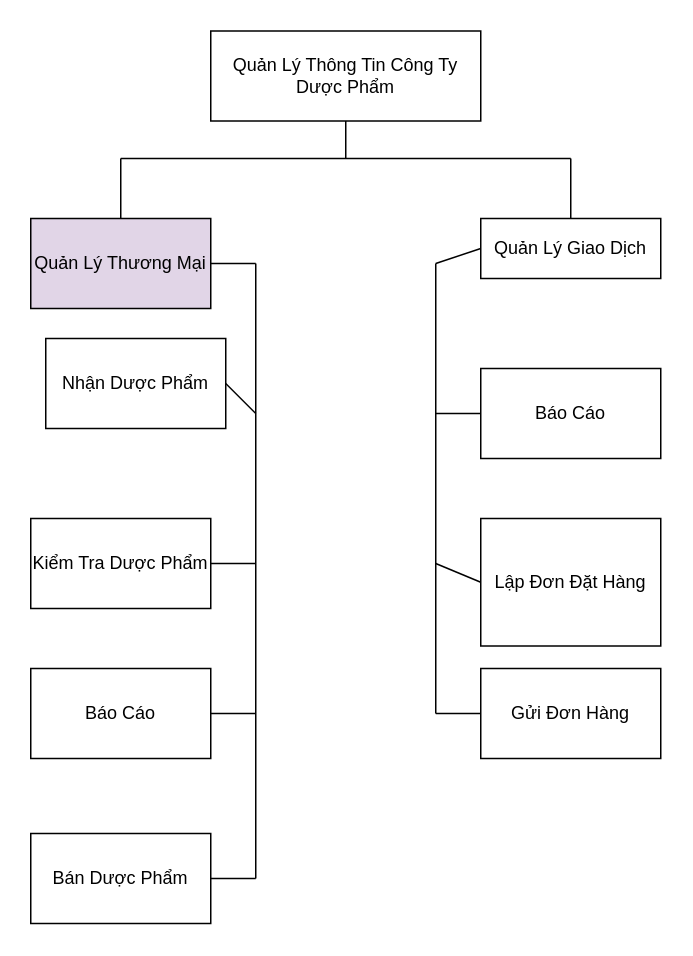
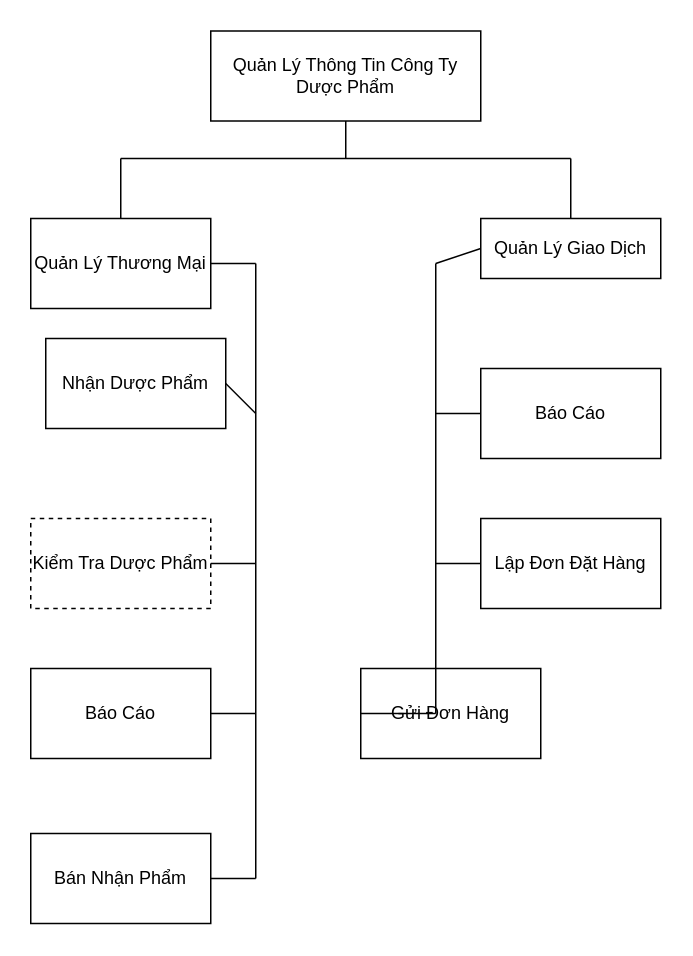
node "Quản Lý Thương Mại": fillcolor #e1d5e7 -> #ffffff
node "Kiểm Tra Dược Phẩm": style solid -> dashed
node "Lập Đơn Đặt Hàng": size 180x128 -> 180x90
node "Gửi Đơn Hàng": moved (571, 713) -> (451, 713)
node "Bán Dược Phẩm": label "Bán Dược Phẩm" -> "Bán Nhận Phẩm"
